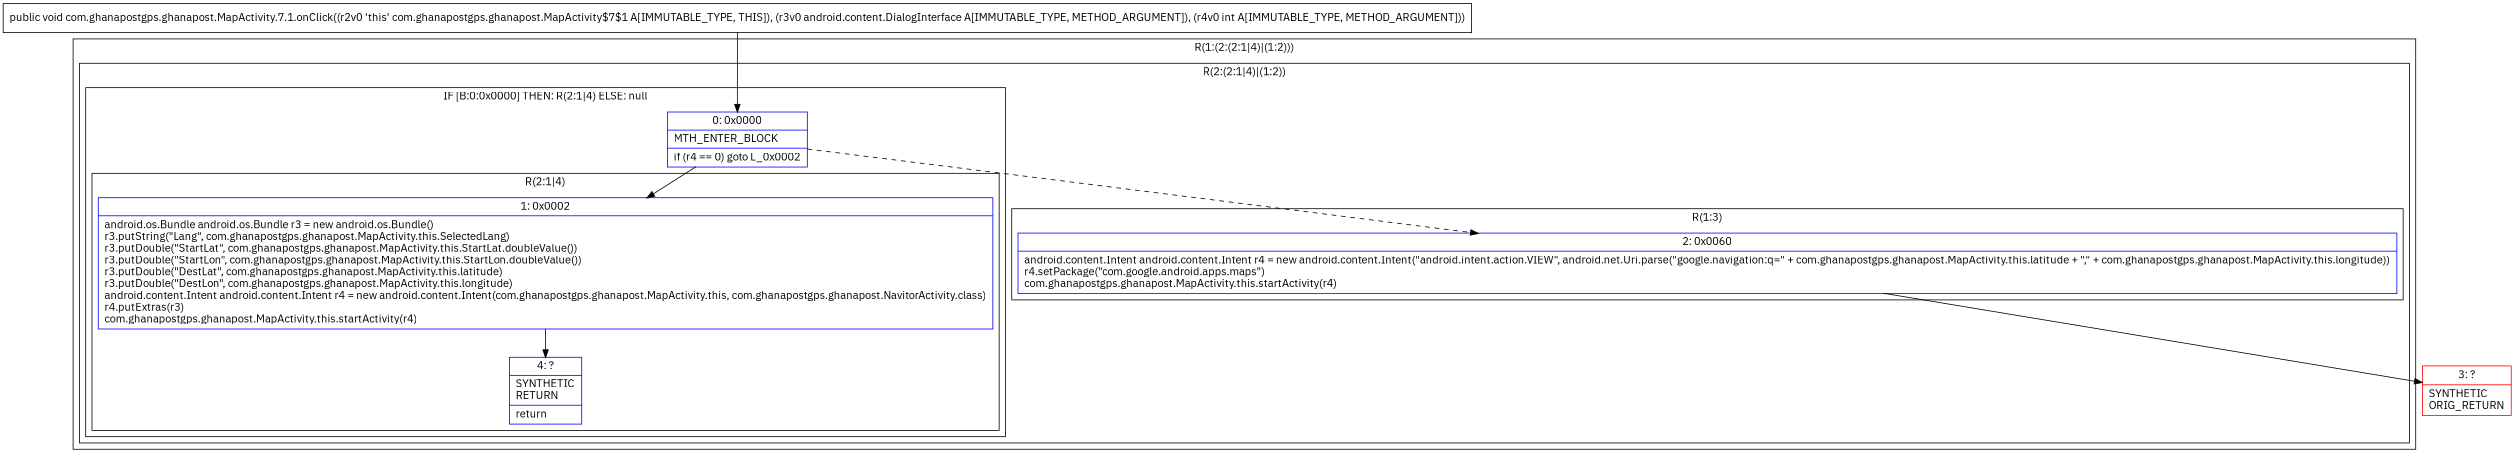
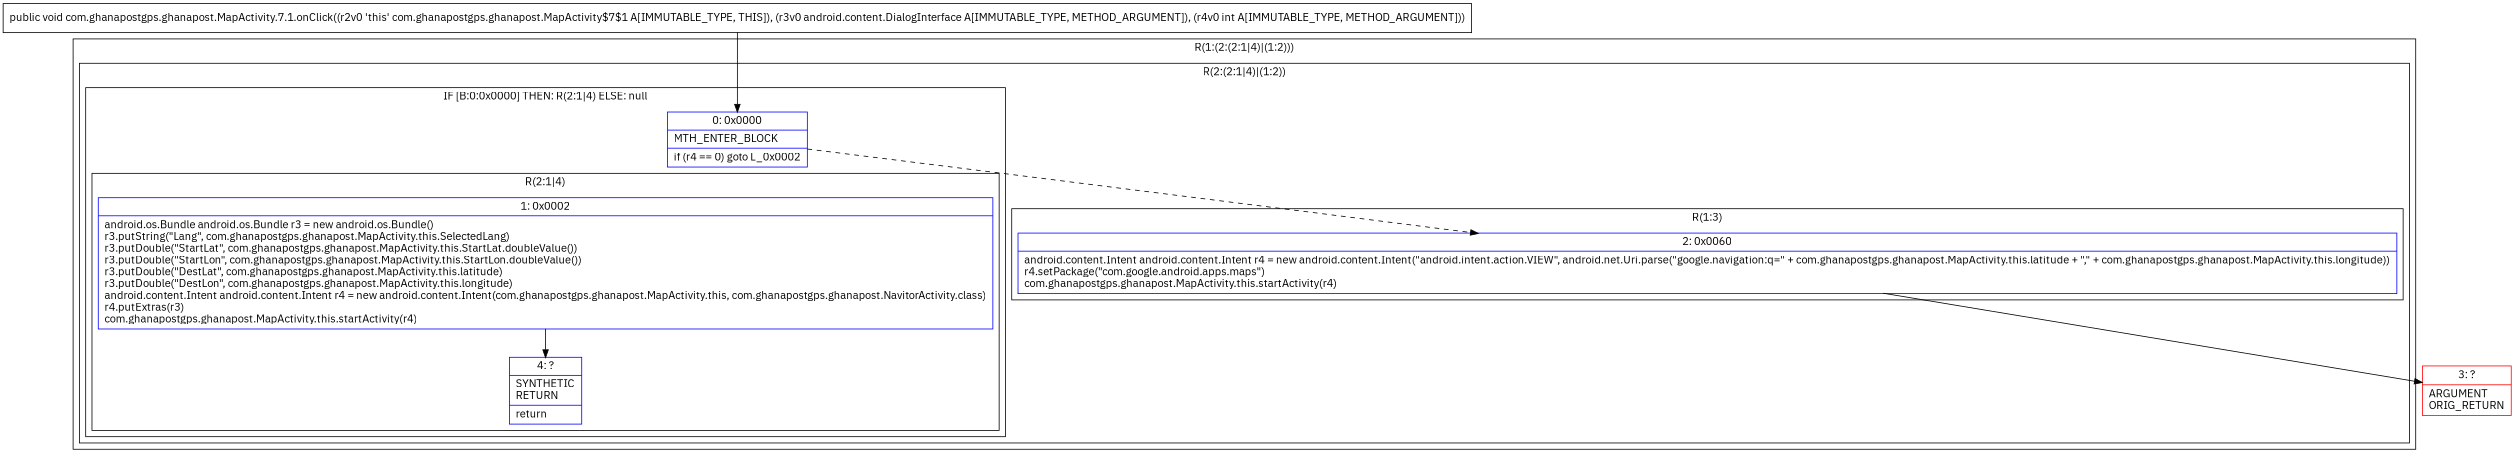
edge "0: 0x0000" -> "1: 0x0002": removed
node "3: ?": text "SYNTHETIC" -> "ARGUMENT"
